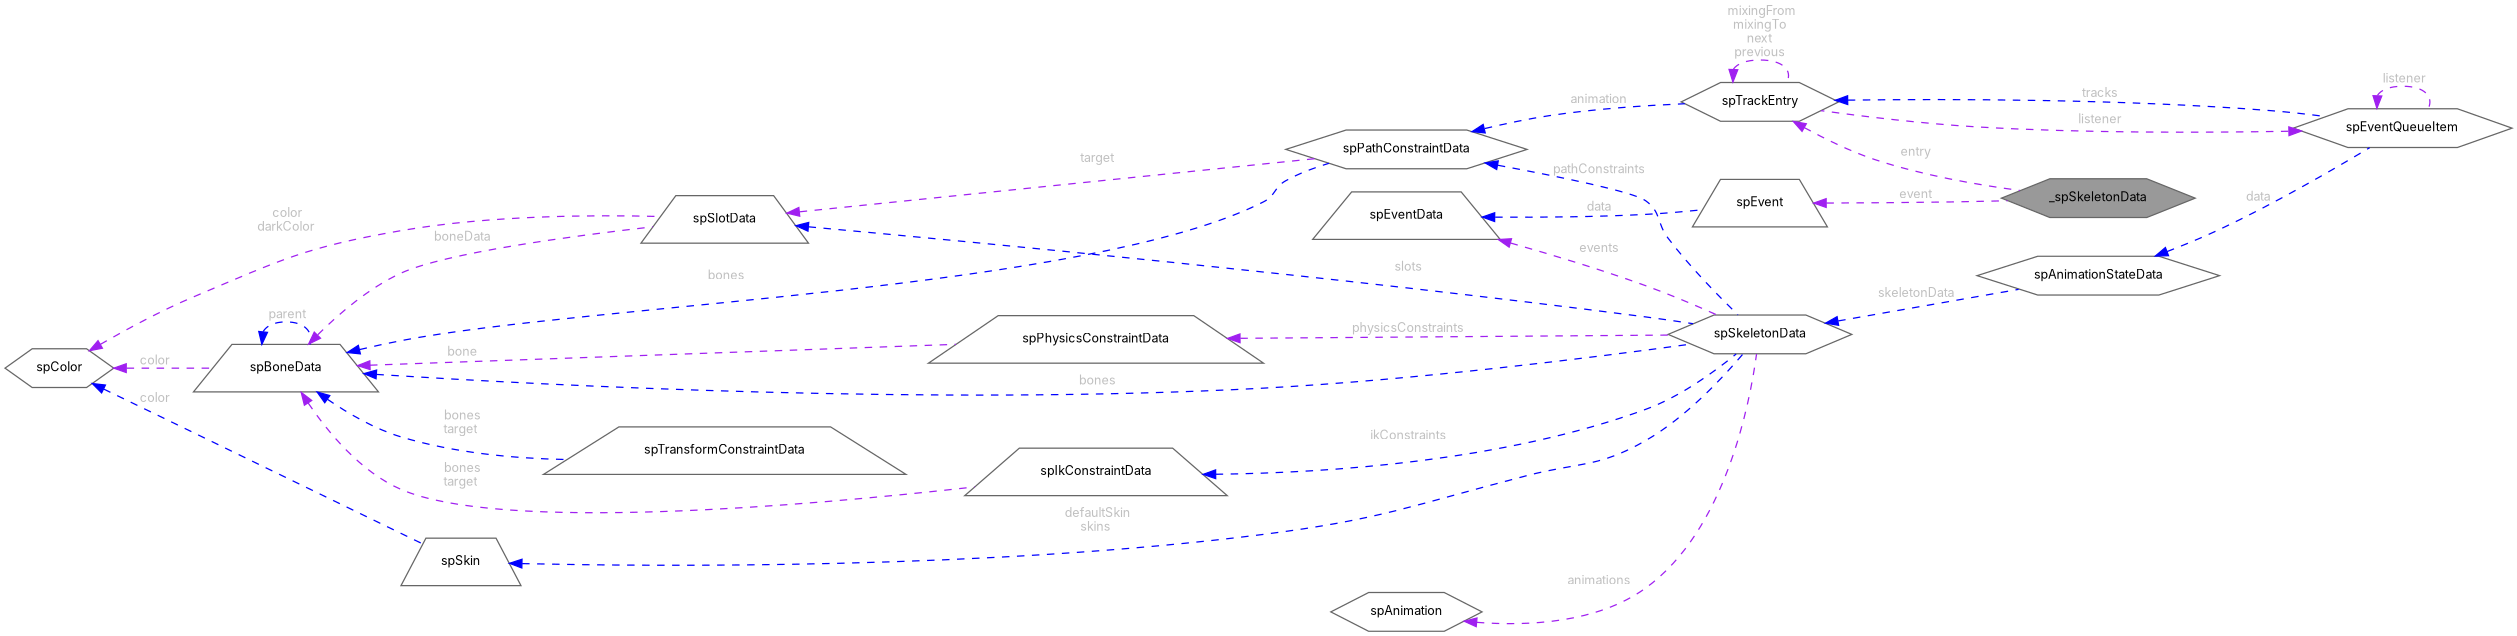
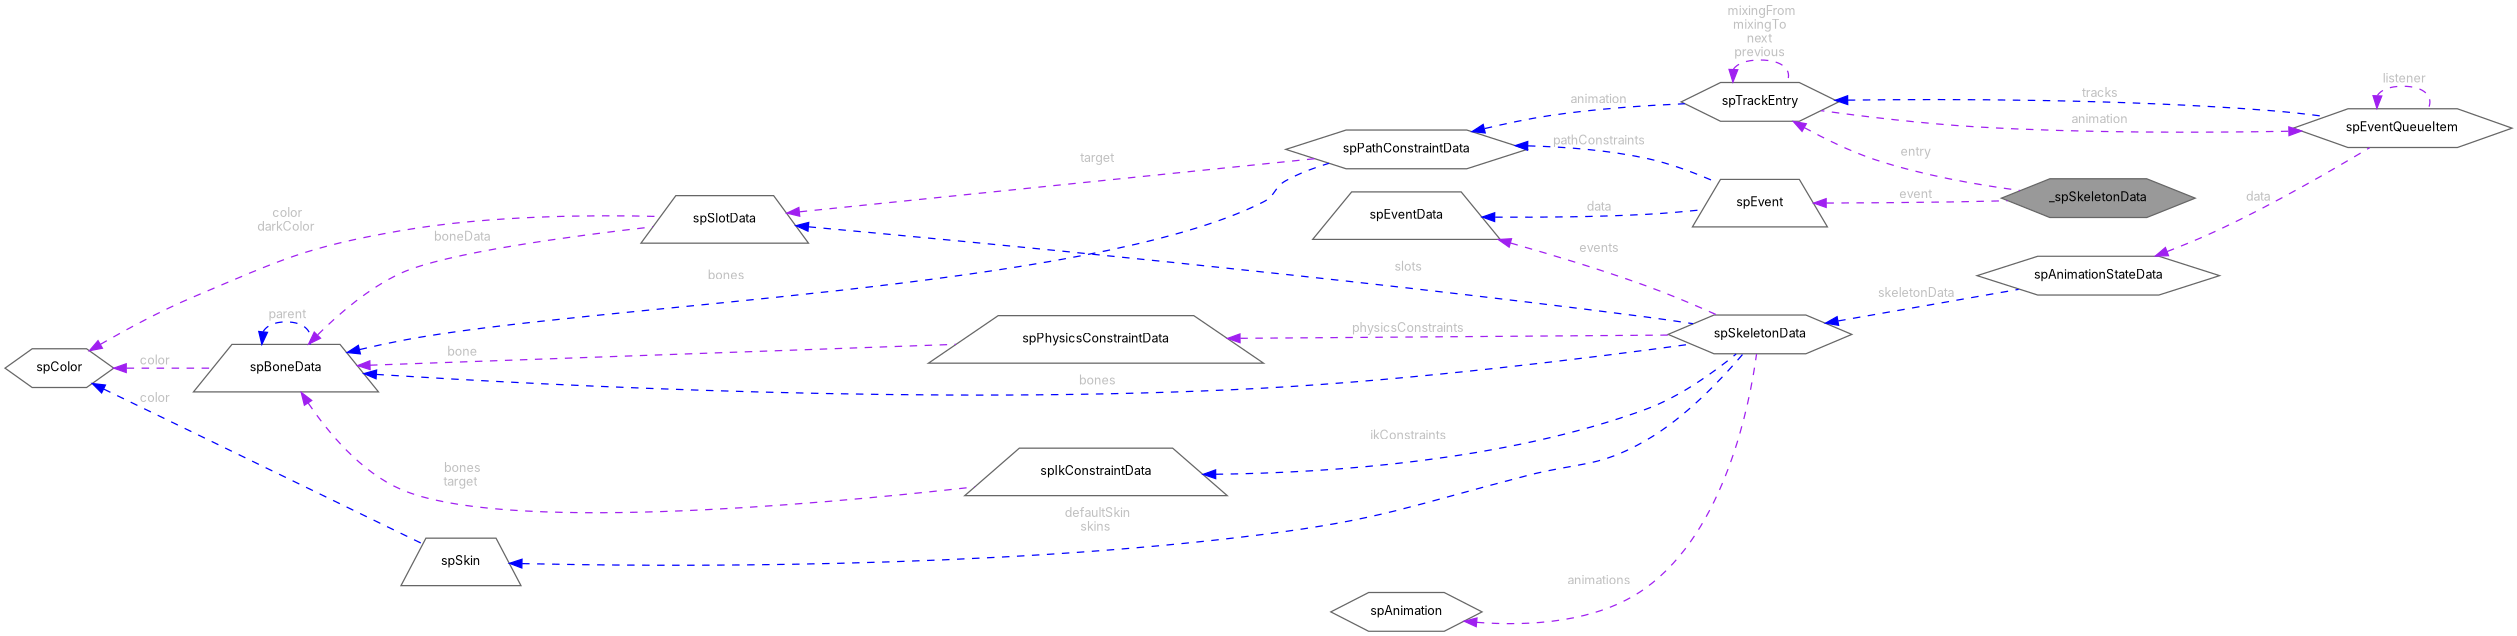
edge "spTrackEntry" -> "spEventQueueItem": label " listener" -> " animation"
edge "spSkeletonData" -> "spPathConstraintData": now "spEvent" -> "spPathConstraintData"
edge "spEventQueueItem" -> "spAnimationStateData": color blue -> purple
node "spTransformConstraintData": removed
